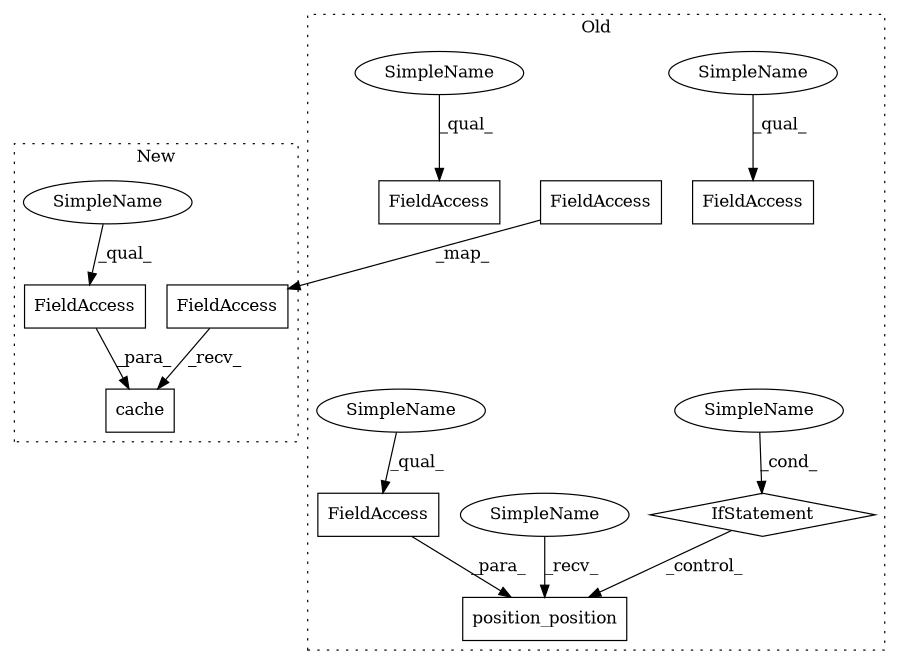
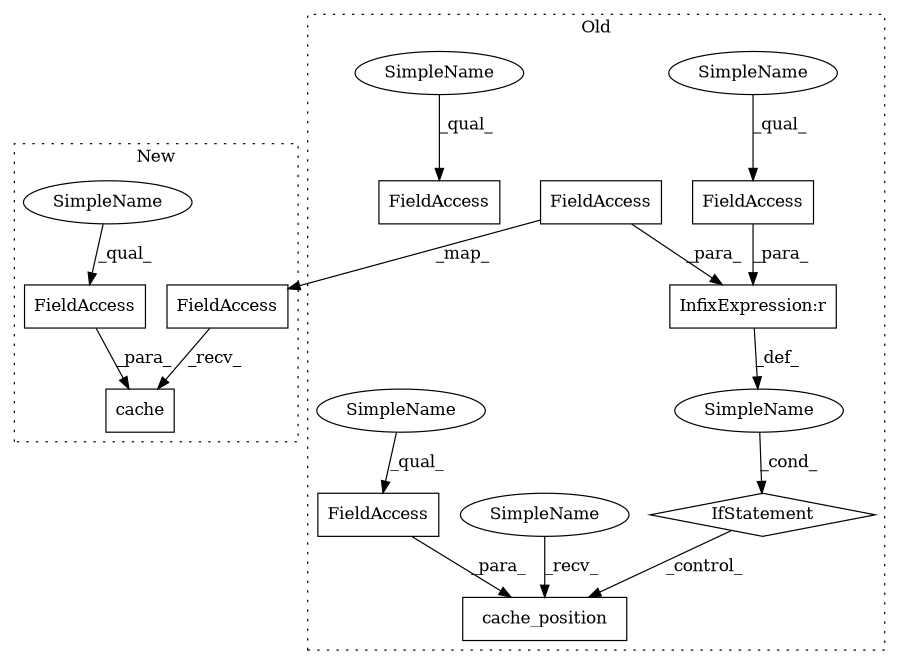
node "InfixExpression:r": added
node "position_position": label "position_position" -> "cache_position"
